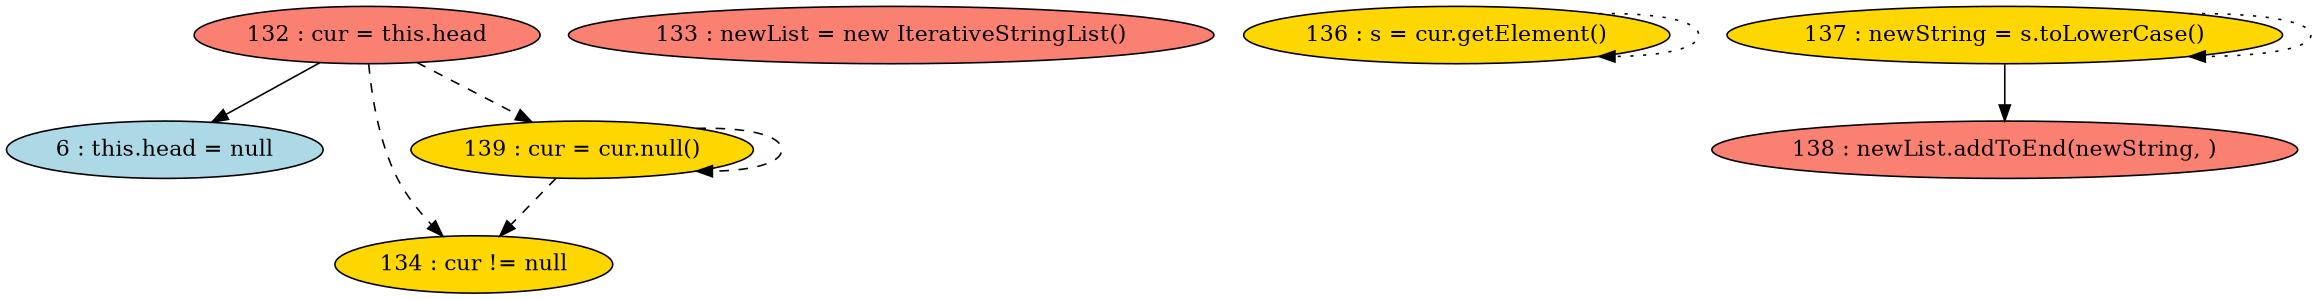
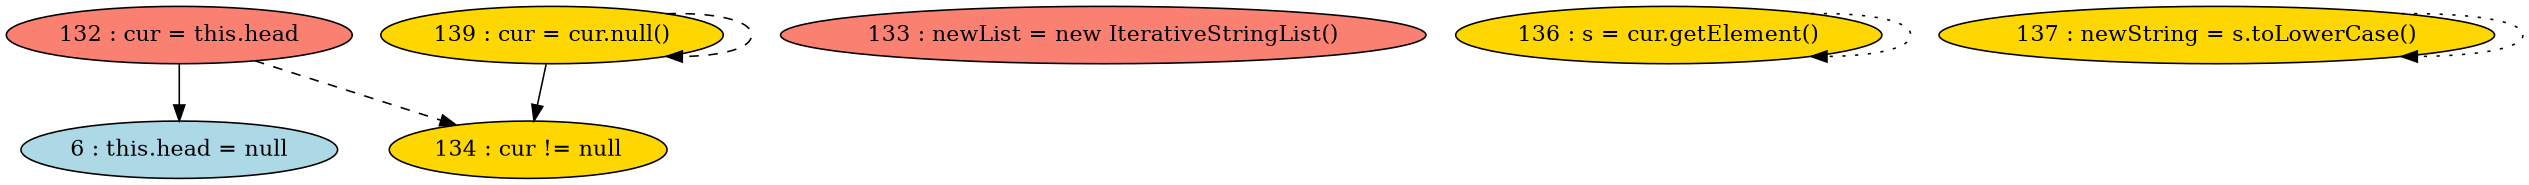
edge "132 : cur = this.head" -> "139 : cur = cur.null()": removed
node "138 : newList.addToEnd(newString, )": removed
edge "139 : cur = cur.null()" -> "134 : cur != null": style dashed -> solid
